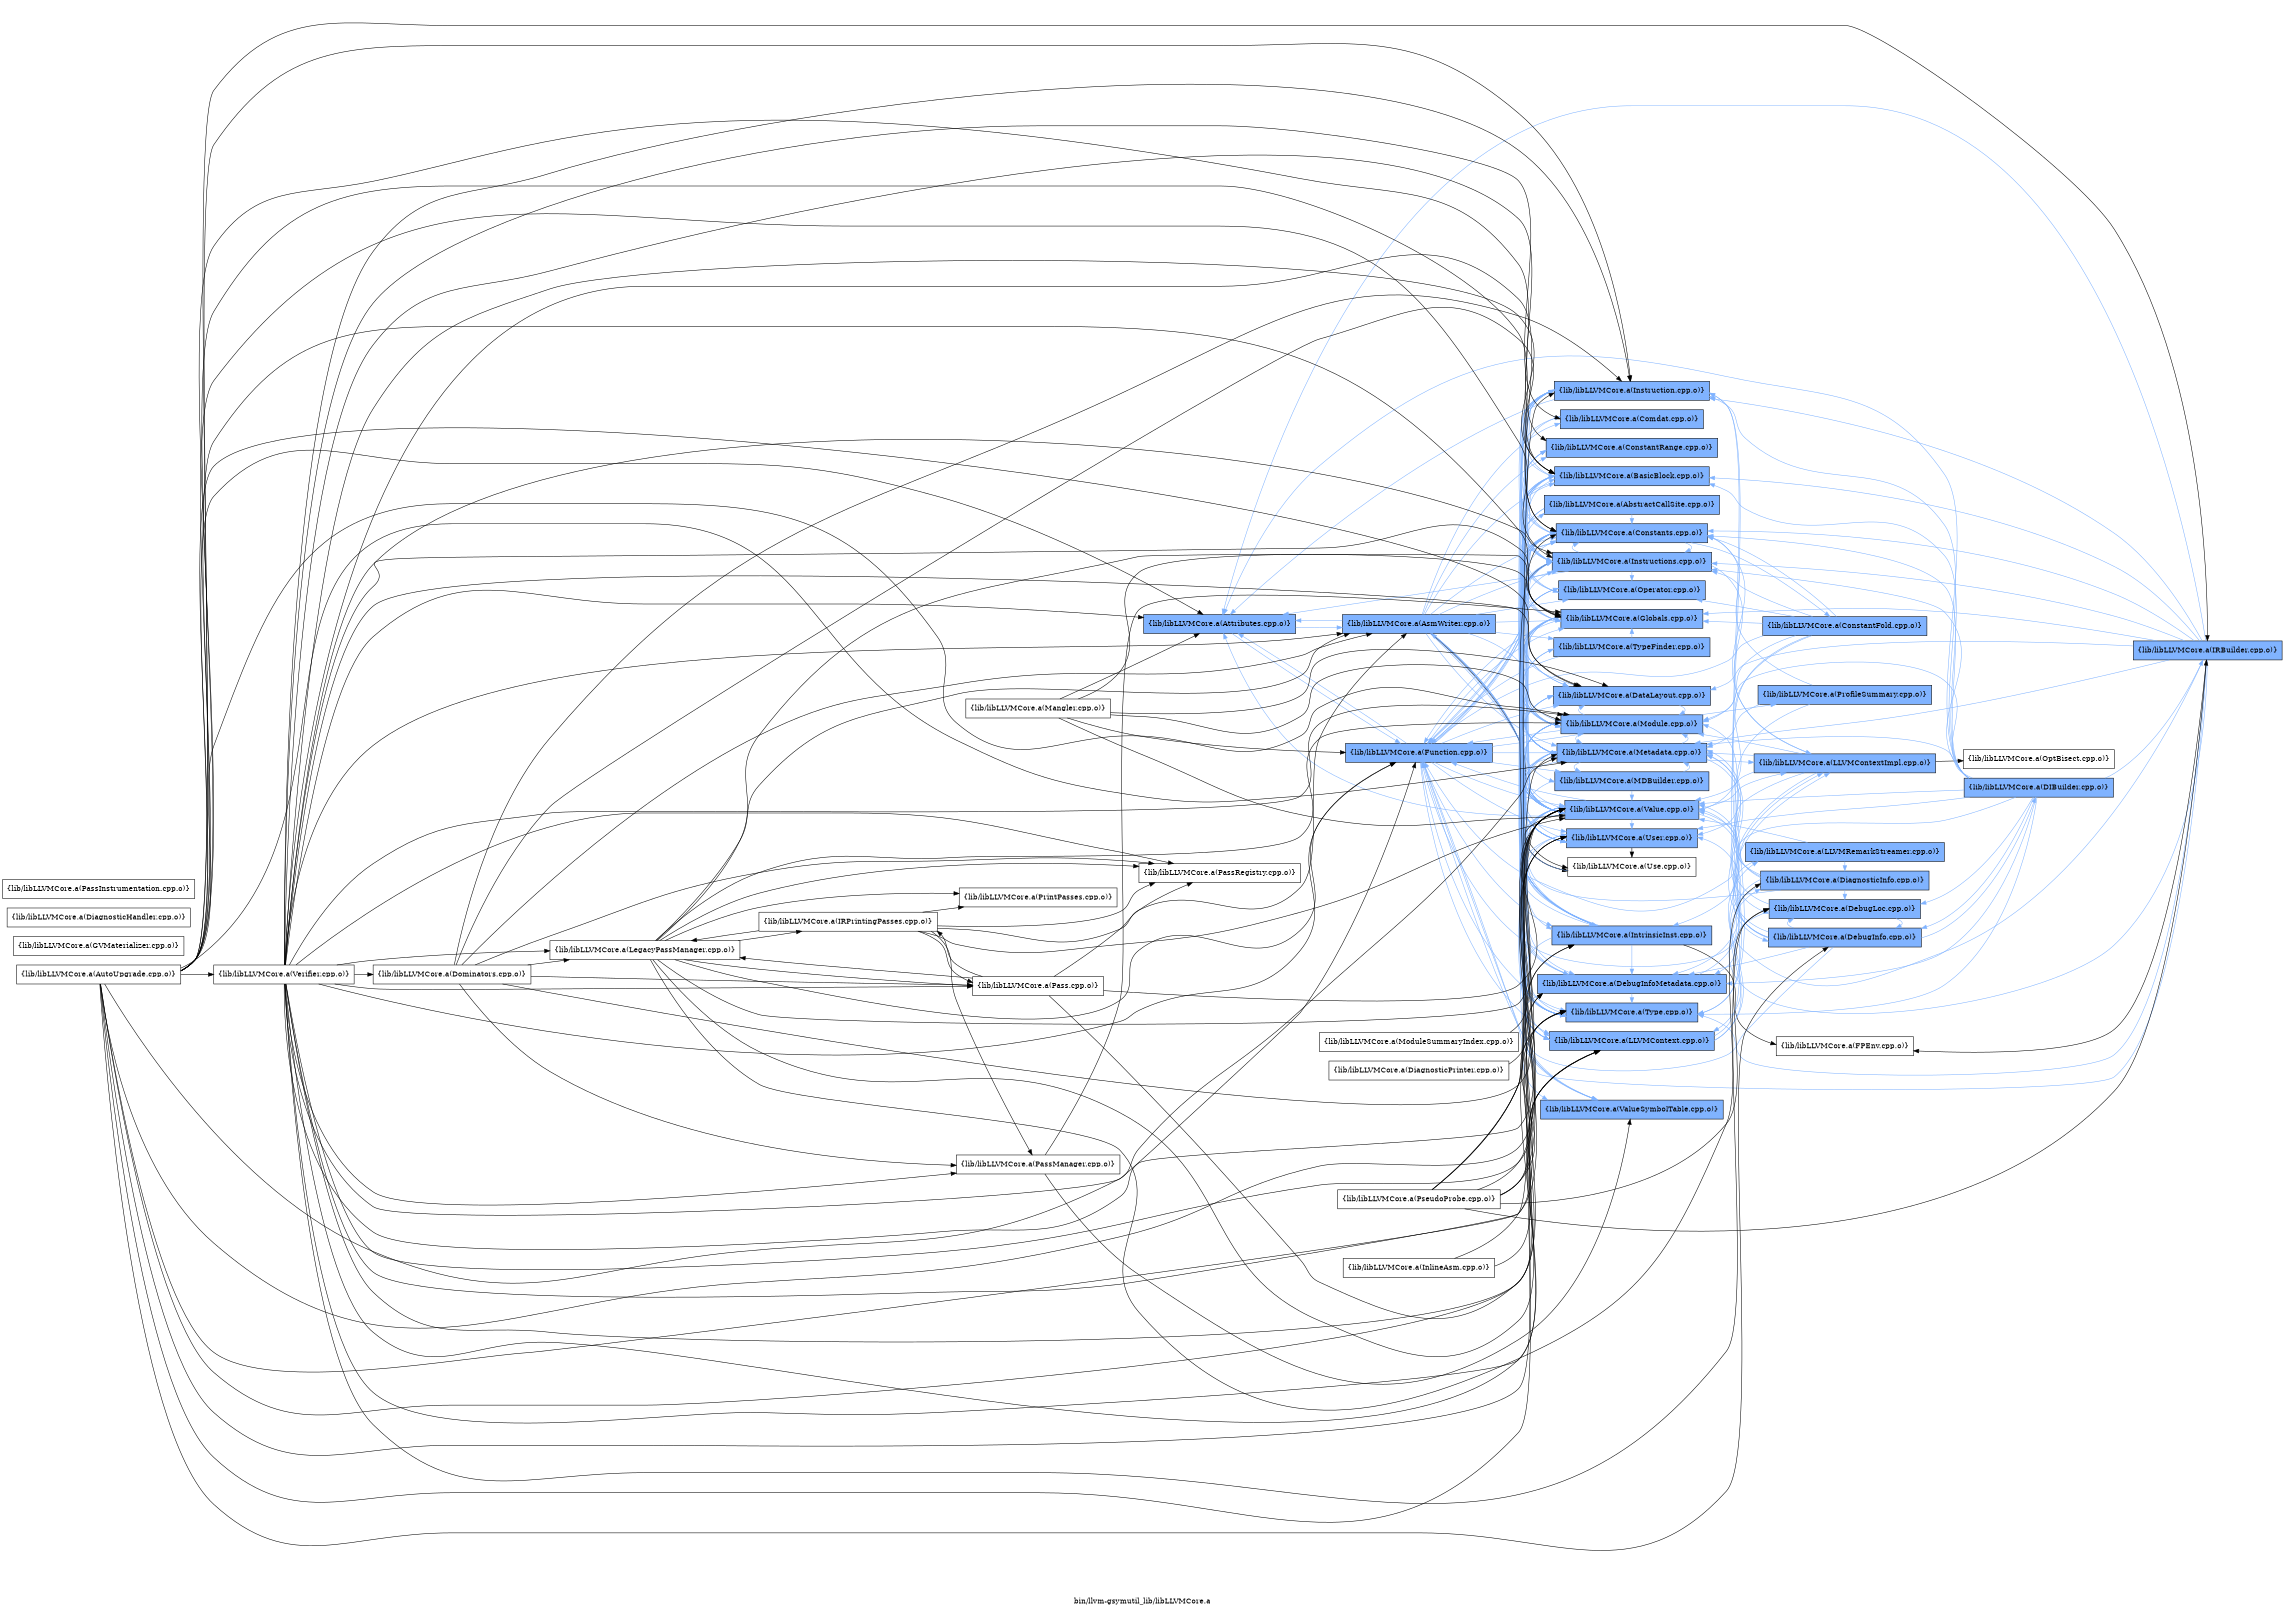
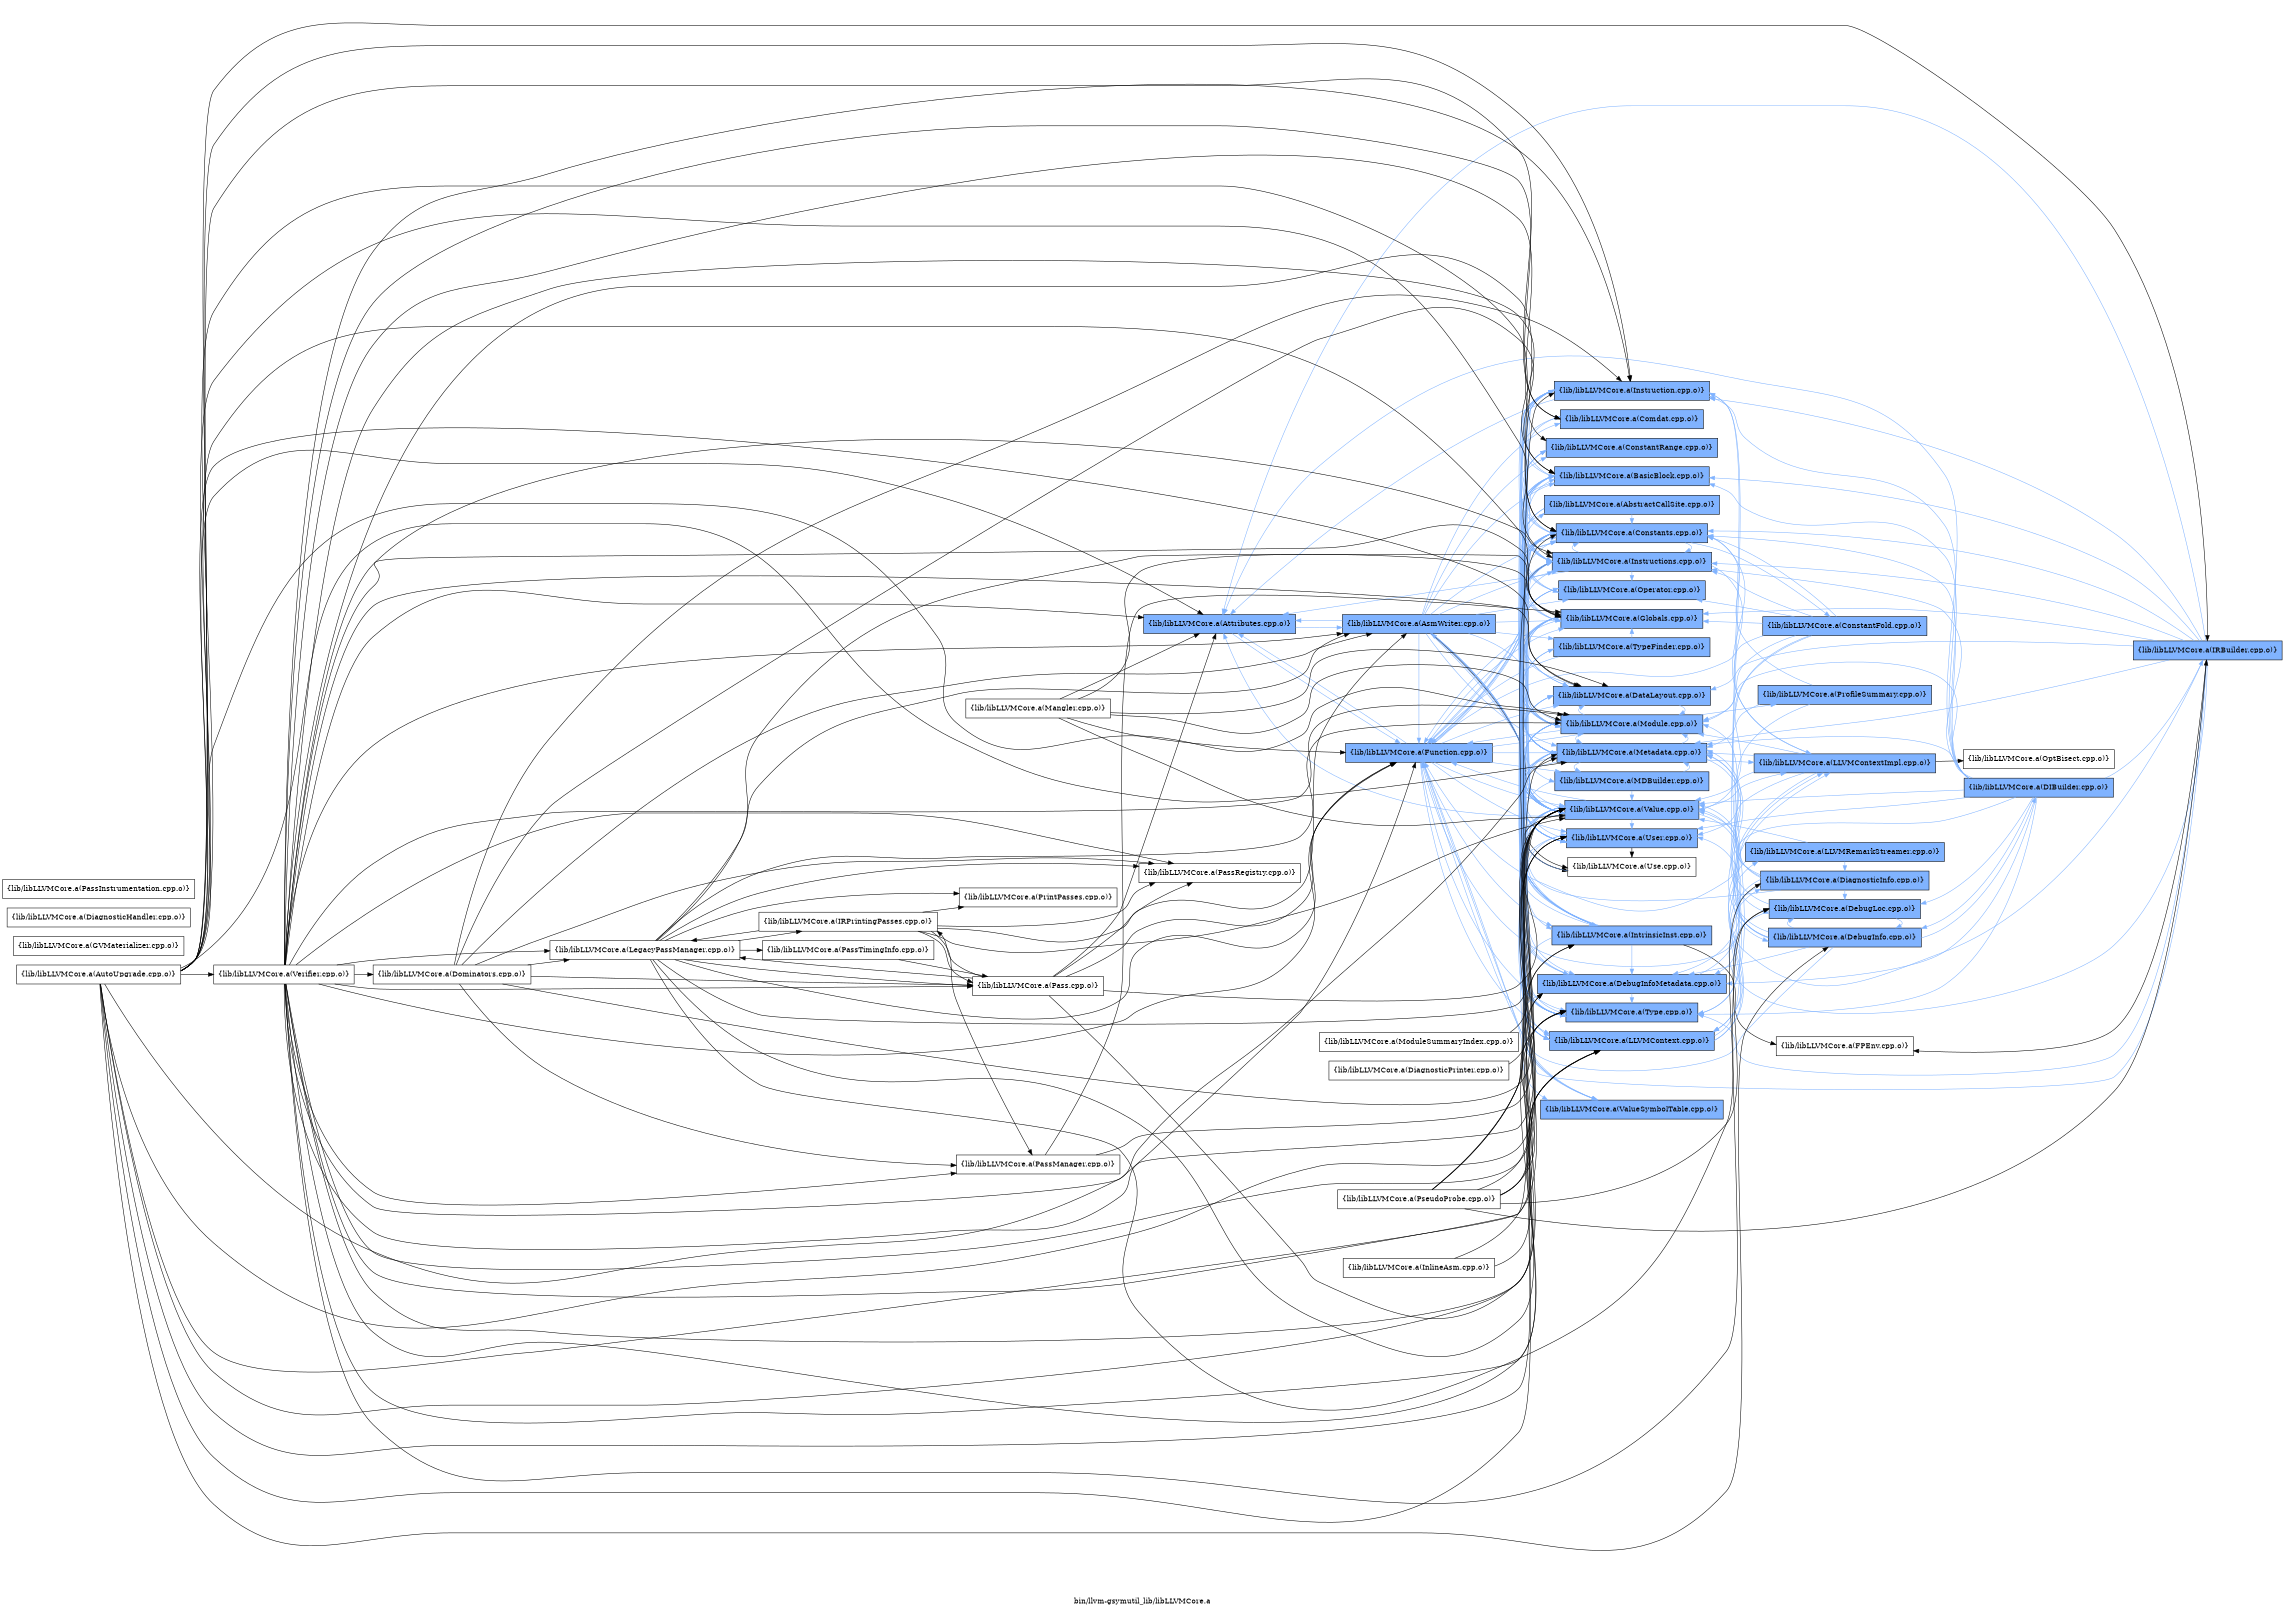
edge "{lib/libLLVMCore.a(AutoUpgrade.cpp.o)}" -> "{lib/libLLVMCore.a(BasicBlock.cpp.o)}": now "{lib/libLLVMCore.a(AutoUpgrade.cpp.o)}" -> "{lib/libLLVMCore.a(Comdat.cpp.o)}"
edge "{lib/libLLVMCore.a(IntrinsicInst.cpp.o)}" -> "{lib/libLLVMCore.a(Instruction.cpp.o)}": removed
edge "{lib/libLLVMCore.a(AsmWriter.cpp.o)}" -> "{lib/libLLVMCore.a(Function.cpp.o)}": added
edge "{lib/libLLVMCore.a(Pass.cpp.o)}" -> "{lib/libLLVMCore.a(Attributes.cpp.o)}": added
edge "{lib/libLLVMCore.a(LLVMRemarkStreamer.cpp.o)}" -> "{lib/libLLVMCore.a(IntrinsicInst.cpp.o)}": now "{lib/libLLVMCore.a(LLVMRemarkStreamer.cpp.o)}" -> "{lib/libLLVMCore.a(LLVMContext.cpp.o)}"
edge "{lib/libLLVMCore.a(Pass.cpp.o)}" -> "{lib/libLLVMCore.a(Function.cpp.o)}": added
node "{lib/libLLVMCore.a(PassTimingInfo.cpp.o)}": added
edge "{lib/libLLVMCore.a(PassManager.cpp.o)}" -> "{lib/libLLVMCore.a(ValueSymbolTable.cpp.o)}": now "{lib/libLLVMCore.a(PassManager.cpp.o)}" -> "{lib/libLLVMCore.a(Value.cpp.o)}"
